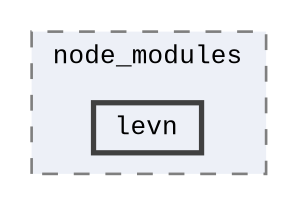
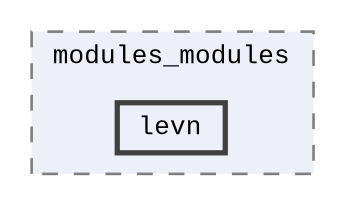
cluster "node_modules": label "node_modules" -> "modules_modules"
